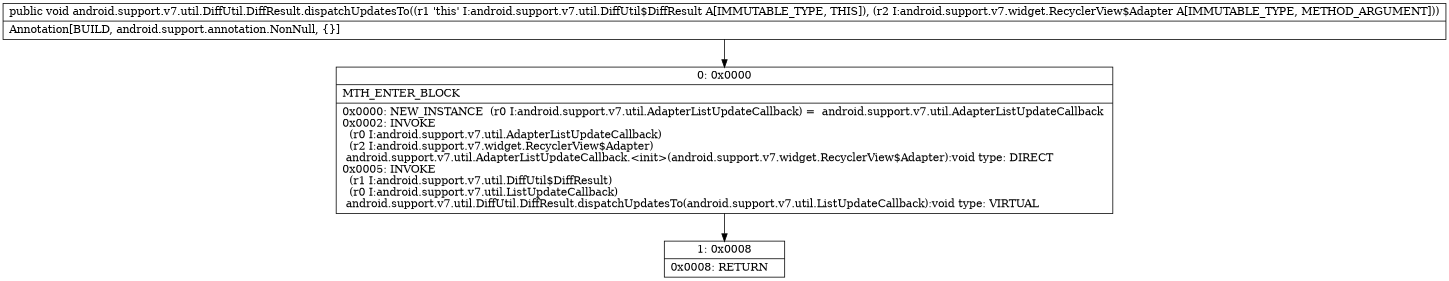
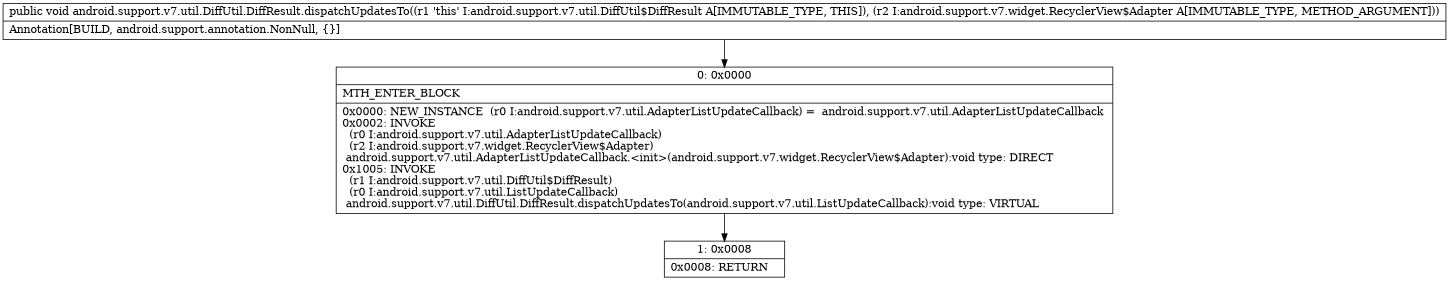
node "0: 0x0000": text "0x0005: INVOKE" -> "0x1005: INVOKE"
